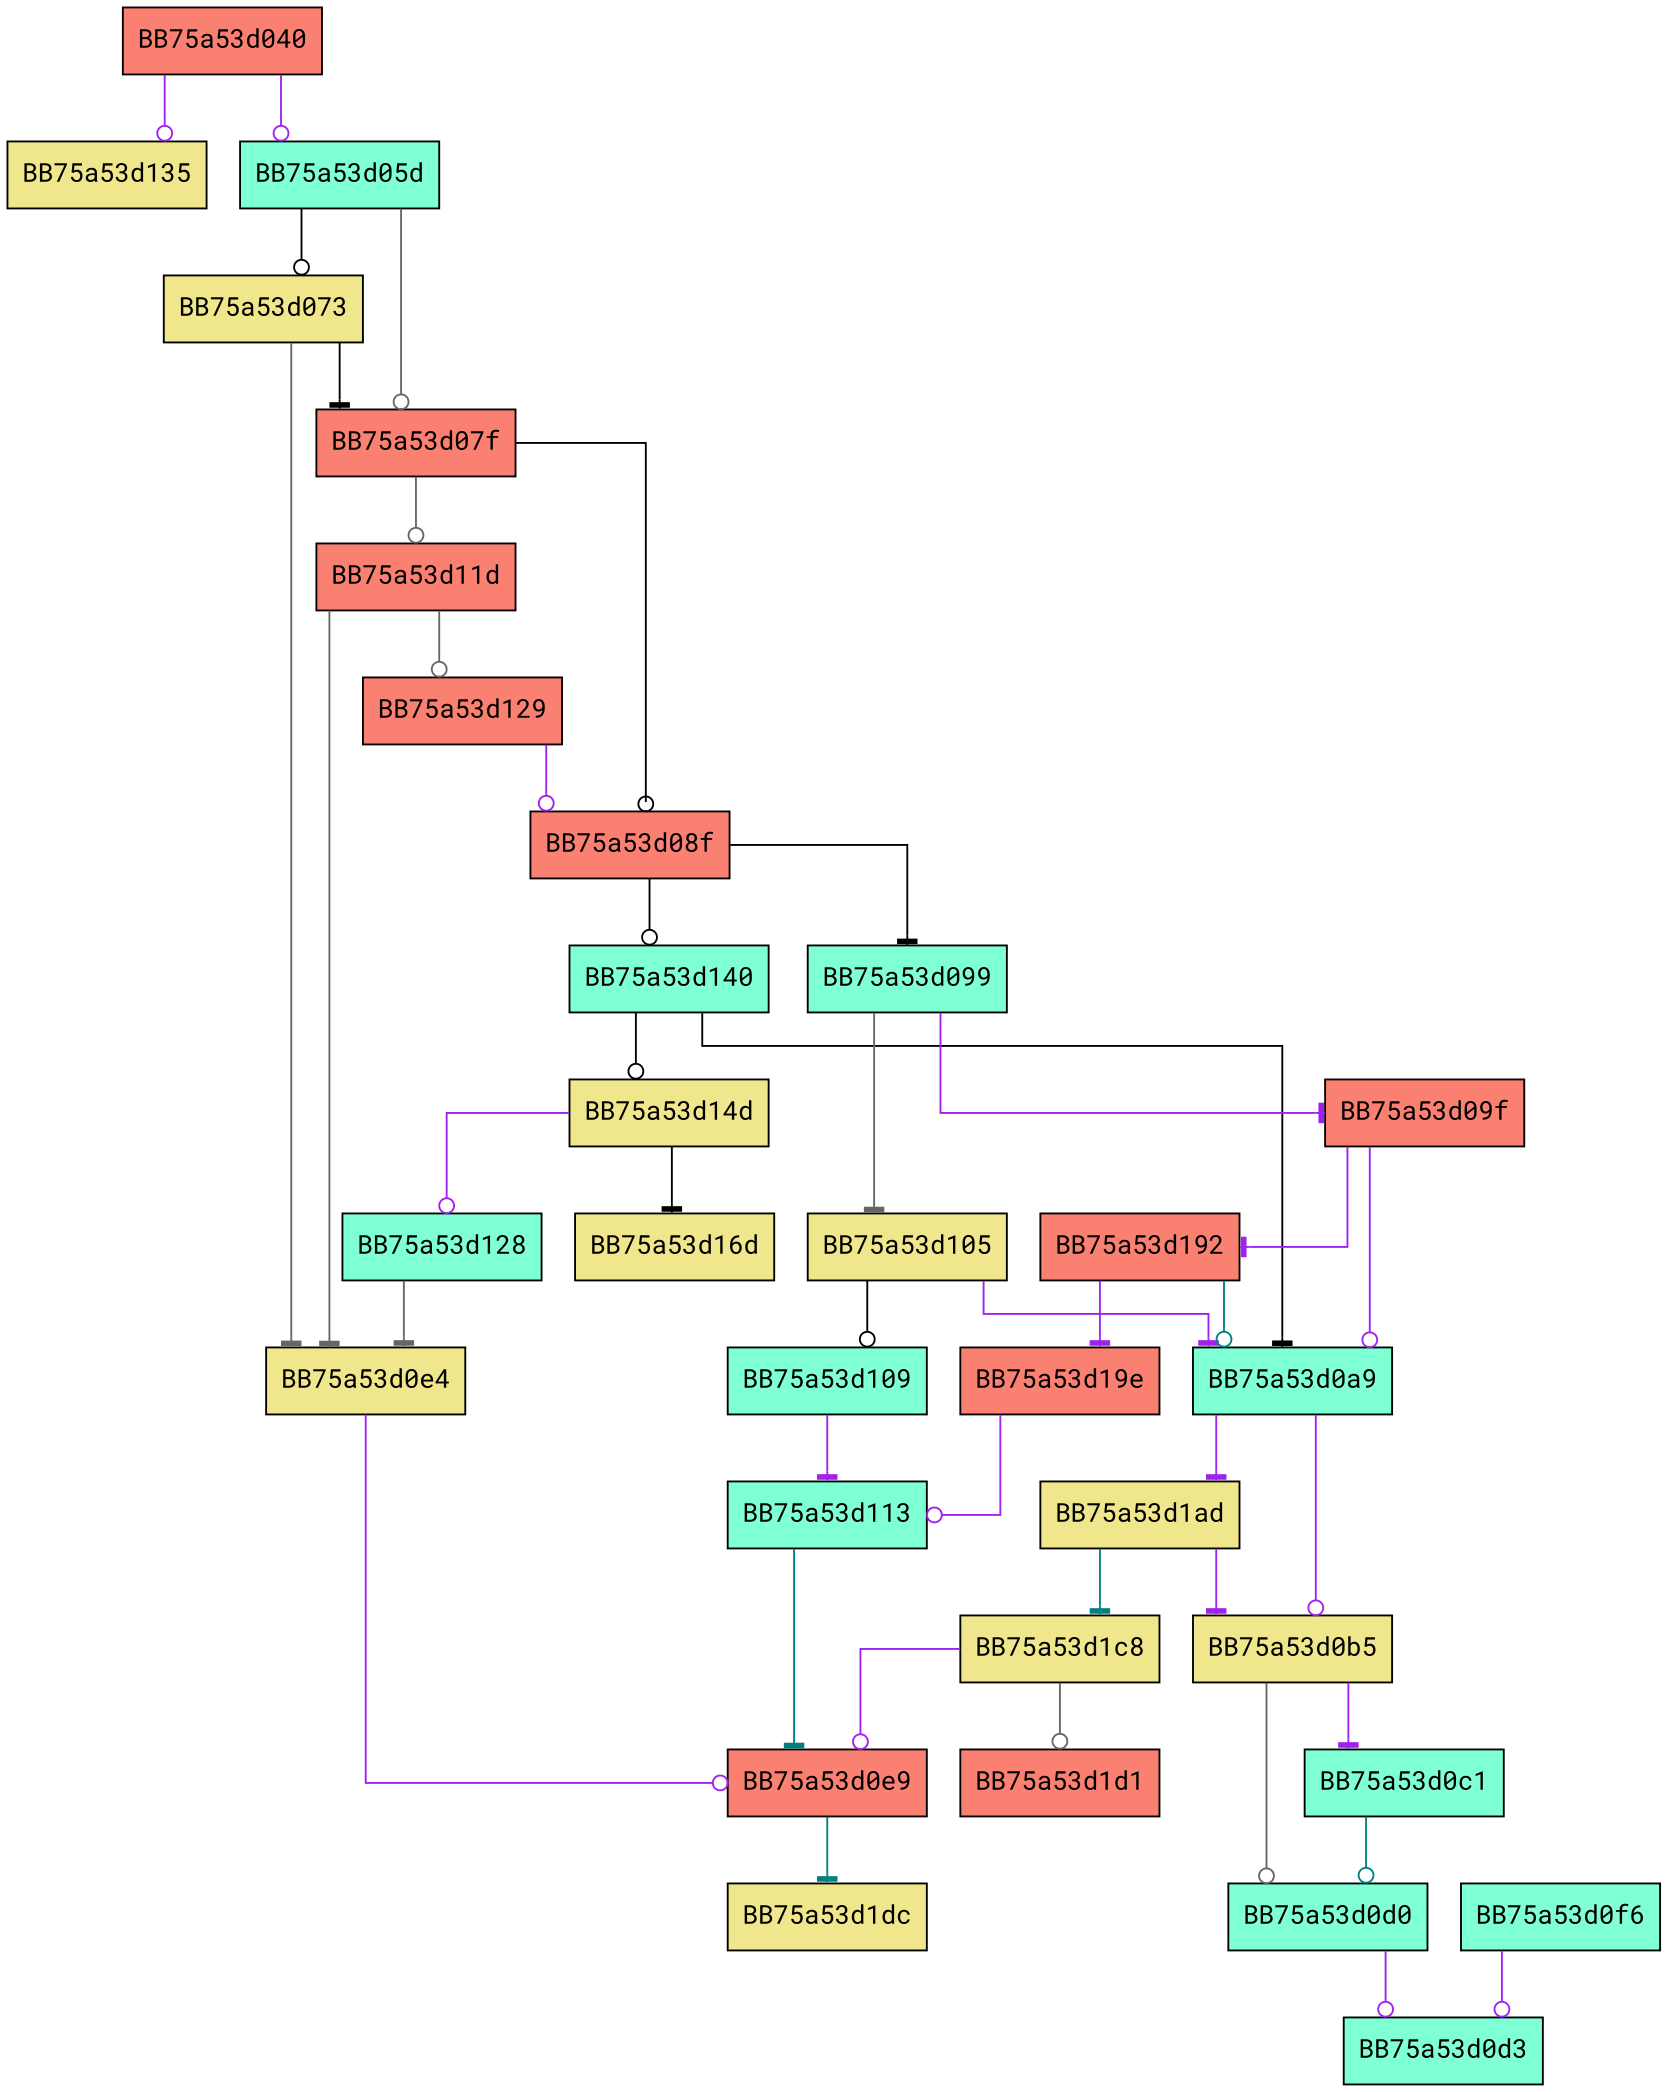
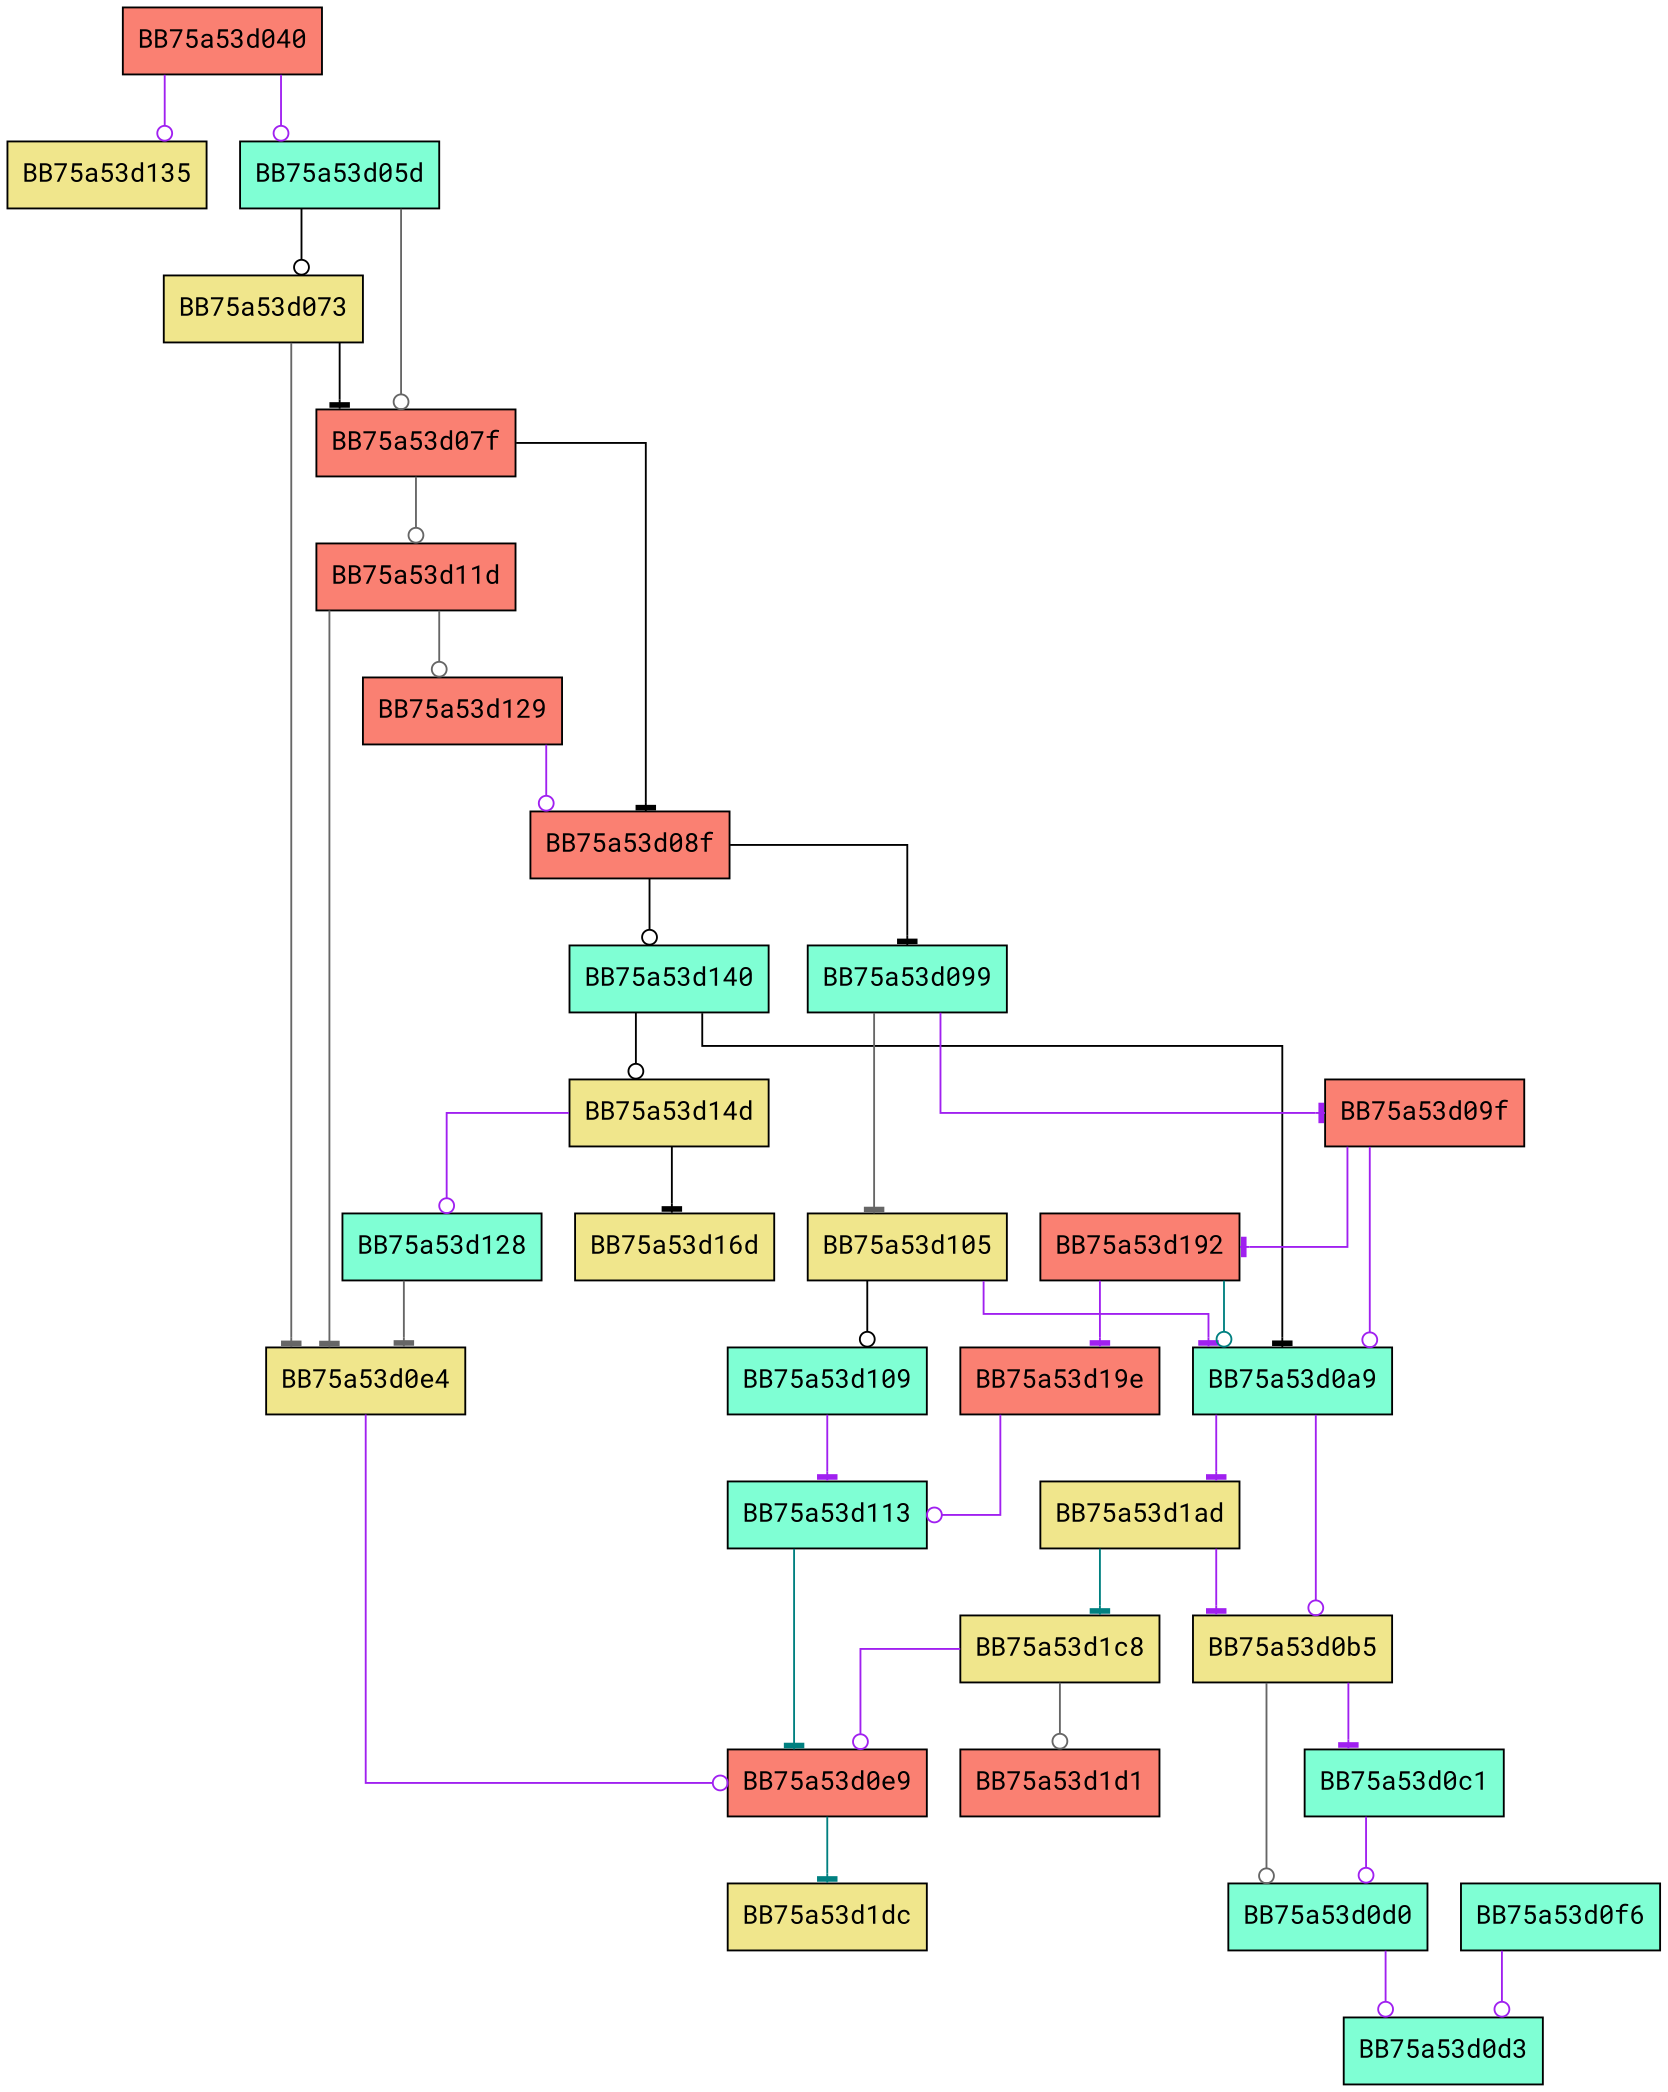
edge "BB75a53d07f" -> "BB75a53d08f": arrowhead odot -> tee
edge "BB75a53d0c1" -> "BB75a53d0d0": color teal -> purple
